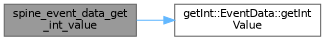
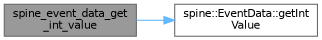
node "getInt::EventData::getInt Value": label "getInt::EventData::getInt Value" -> "spine::EventData::getInt Value"
